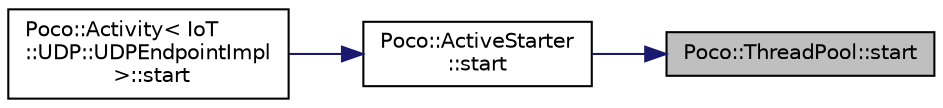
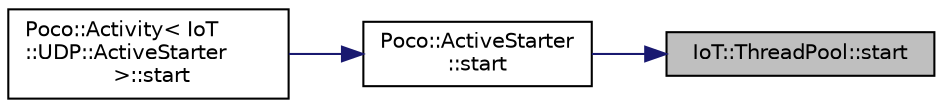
node "Poco::Activity< IoT ::UDP::UDPEndpointImpl >::start": label "Poco::Activity< IoT ::UDP::UDPEndpointImpl >::start" -> "Poco::Activity< IoT ::UDP::ActiveStarter >::start"
node "Poco::ThreadPool::start": label "Poco::ThreadPool::start" -> "IoT::ThreadPool::start"
